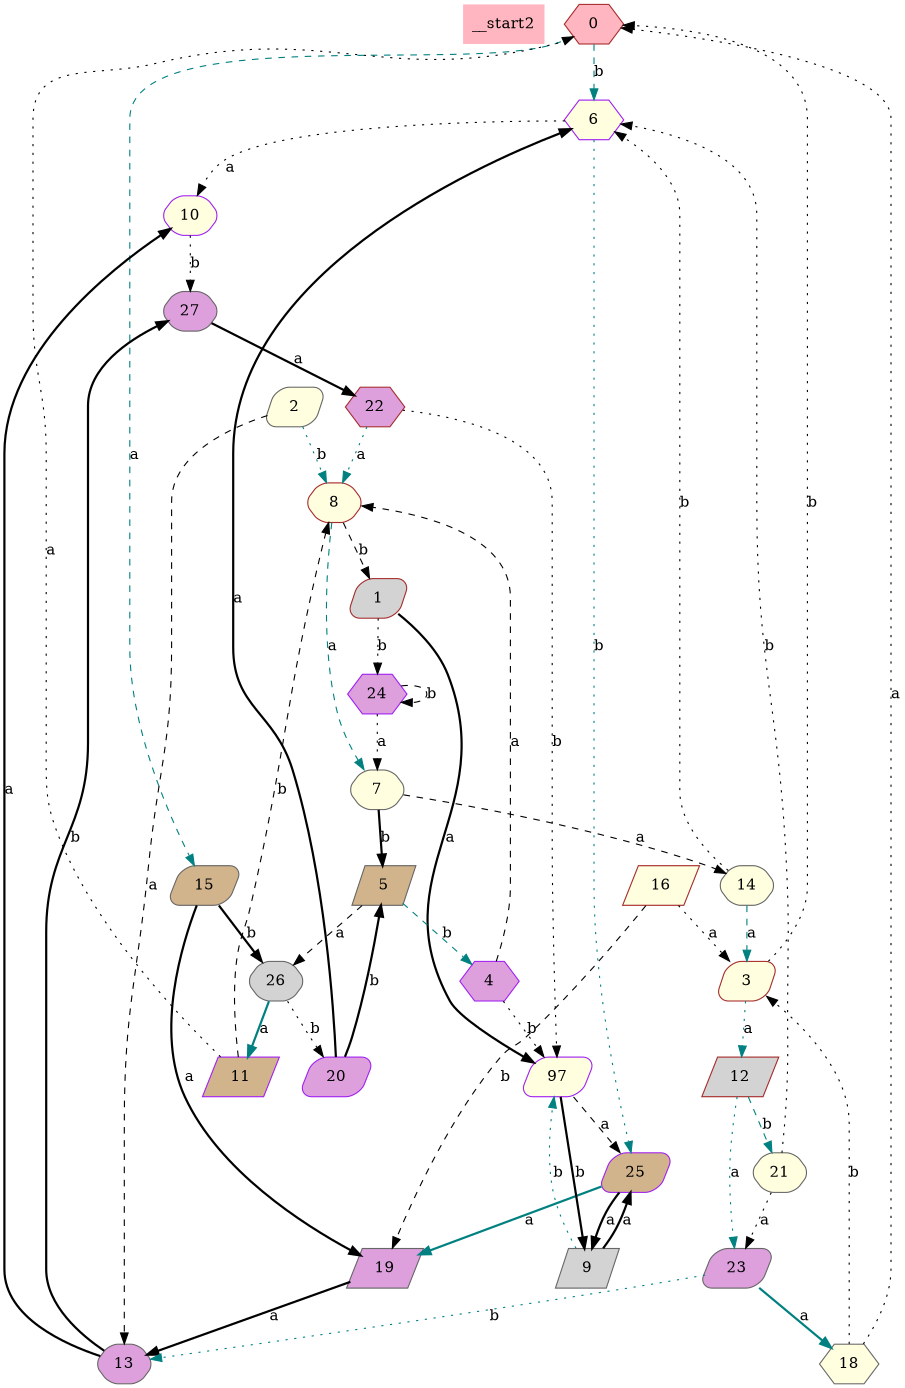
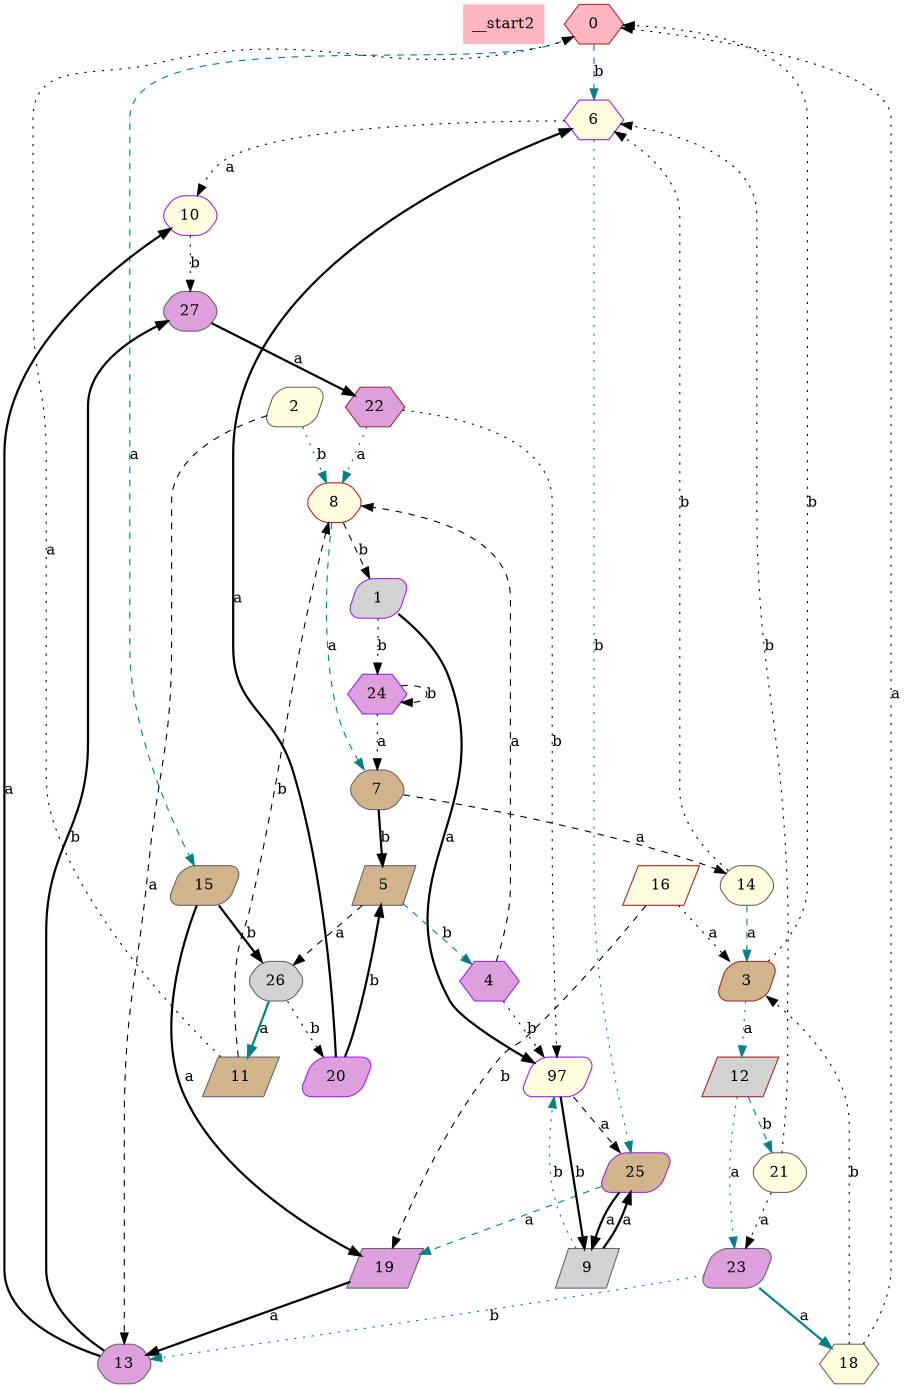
node "1": color brown -> purple
node "7": fillcolor lightyellow -> tan
node "3": fillcolor lightyellow -> tan
node "11": color purple -> gray40
edge "25" -> "19": style bold -> dashed
